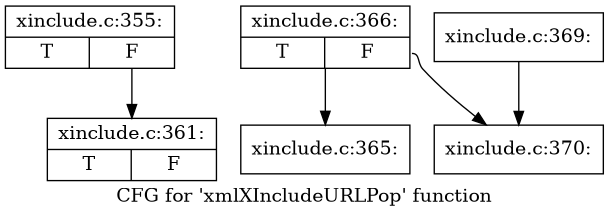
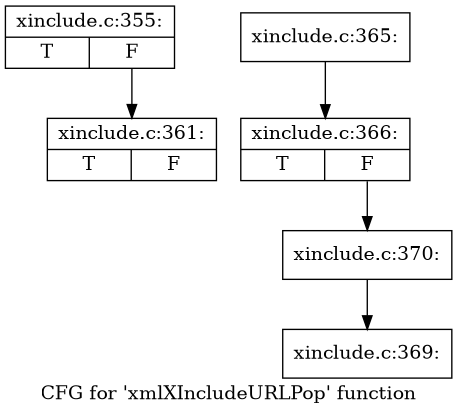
edge "xinclude.c:369:" -> "xinclude.c:370:": reversed
edge "xinclude.c:366:" -> "xinclude.c:365:": reversed
